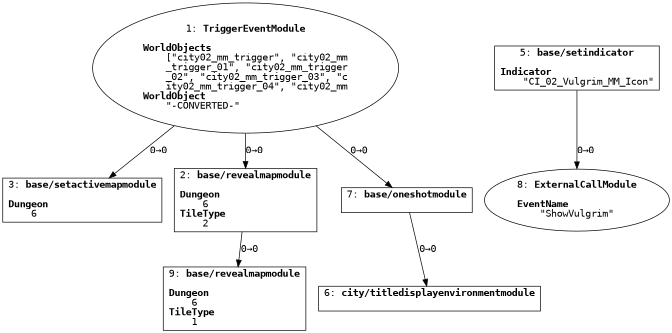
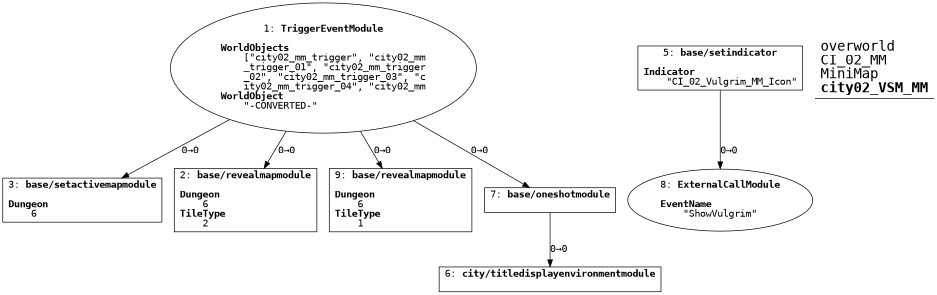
node "overworld": added
edge "2:" -> "9:": now "1:" -> "9:"
